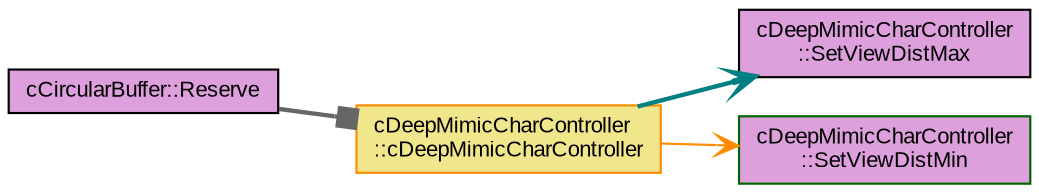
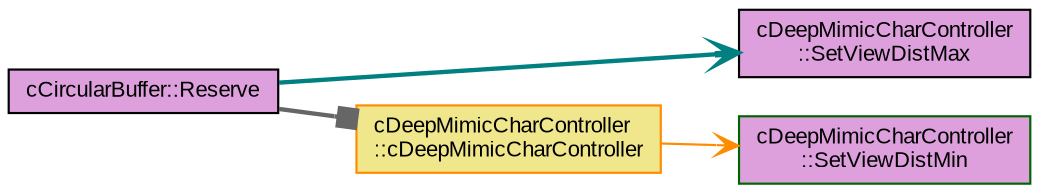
edge "cDeepMimicCharController ::cDeepMimicCharController" -> "cDeepMimicCharController ::SetViewDistMax": now "cCircularBuffer::Reserve" -> "cDeepMimicCharController ::SetViewDistMax"
